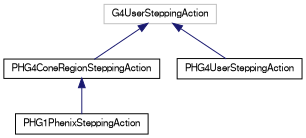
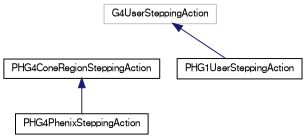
edge "PHG4ConeRegionSteppingAction" -> "G4UserSteppingAction": removed
node "PHG4UserSteppingAction": label "PHG4UserSteppingAction" -> "PHG1UserSteppingAction"
node "PHG1PhenixSteppingAction": label "PHG1PhenixSteppingAction" -> "PHG4PhenixSteppingAction"
